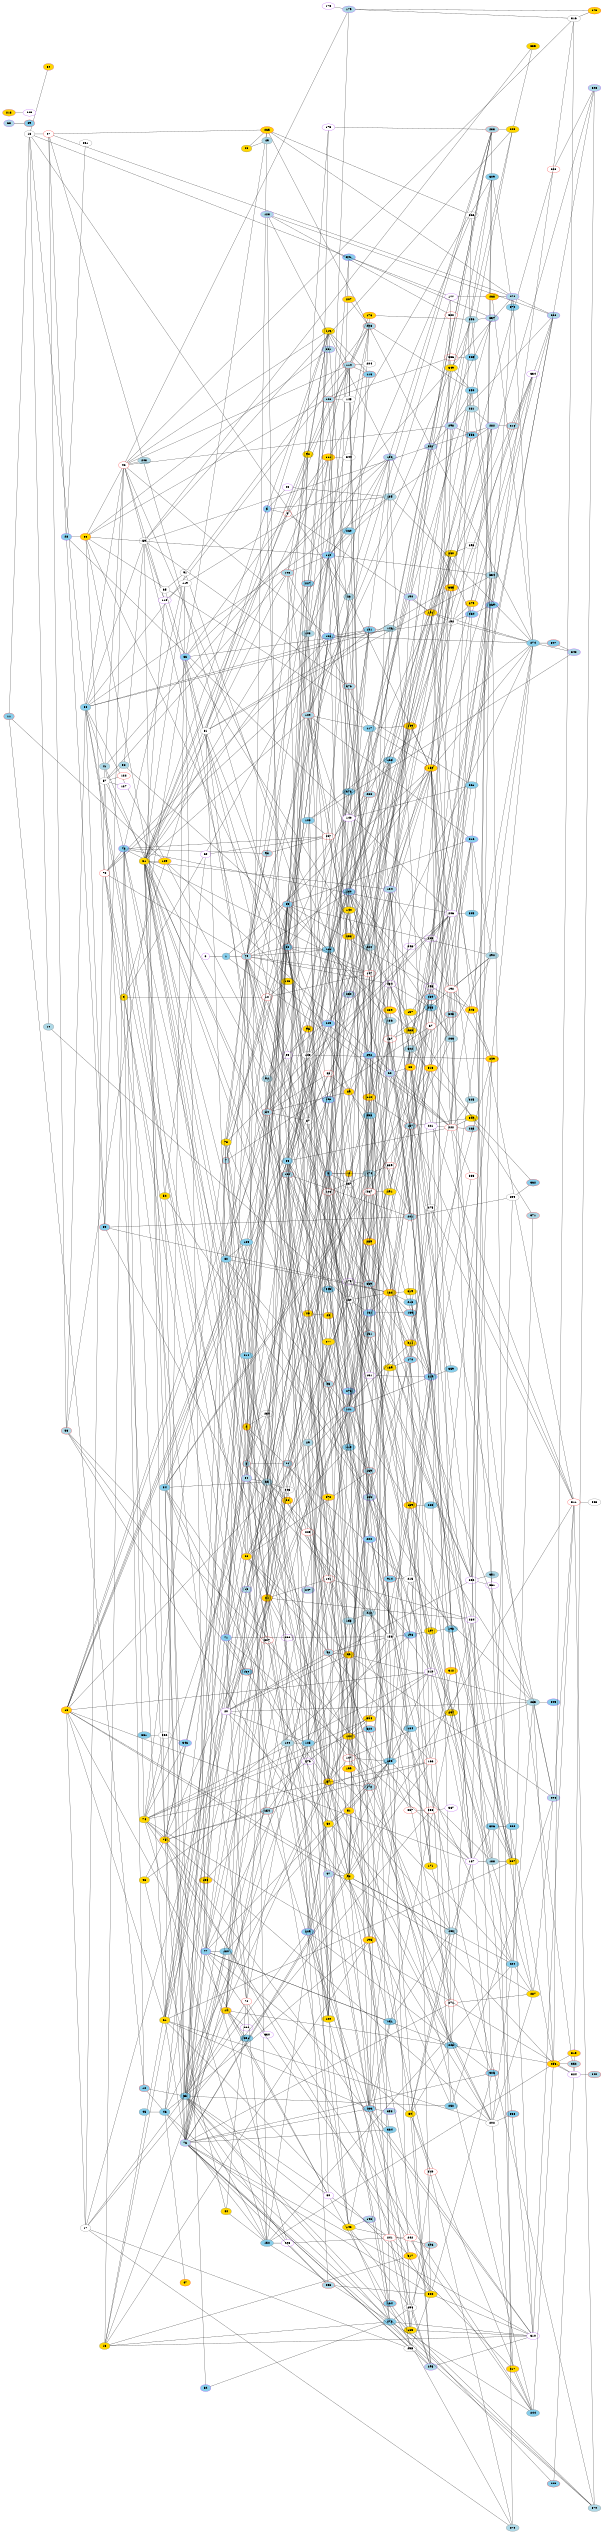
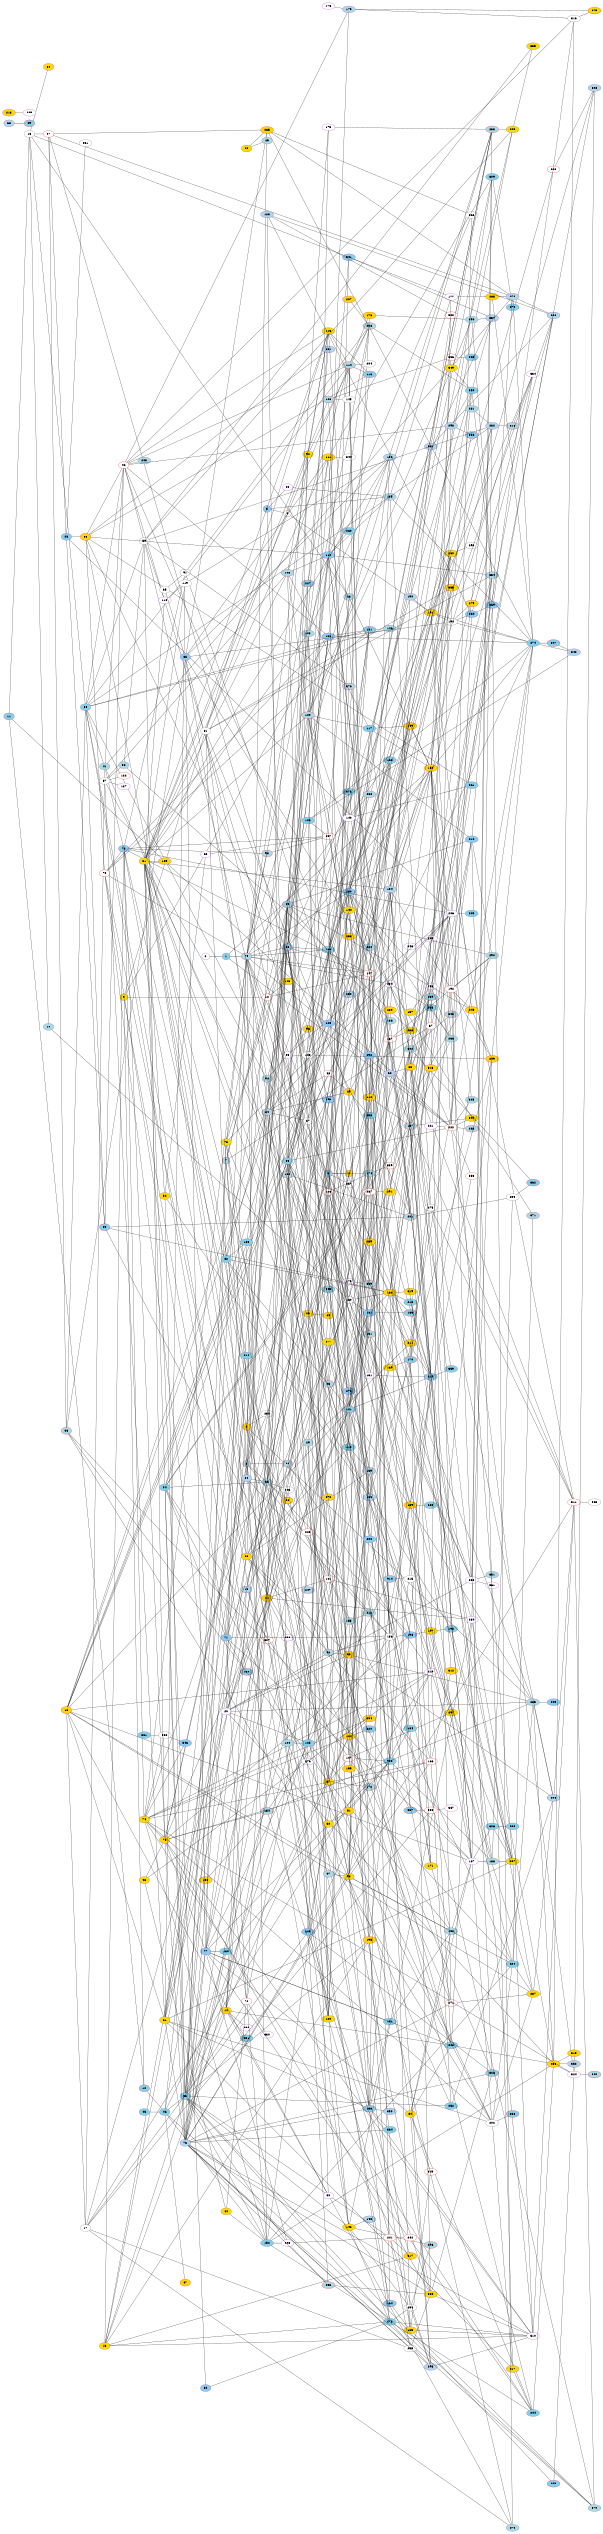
node "183": label "183" -> "783"
node "337": fillcolor white -> skyblue
edge "210" -- "17": added
edge "12" -- "53": now "13" -- "53"
